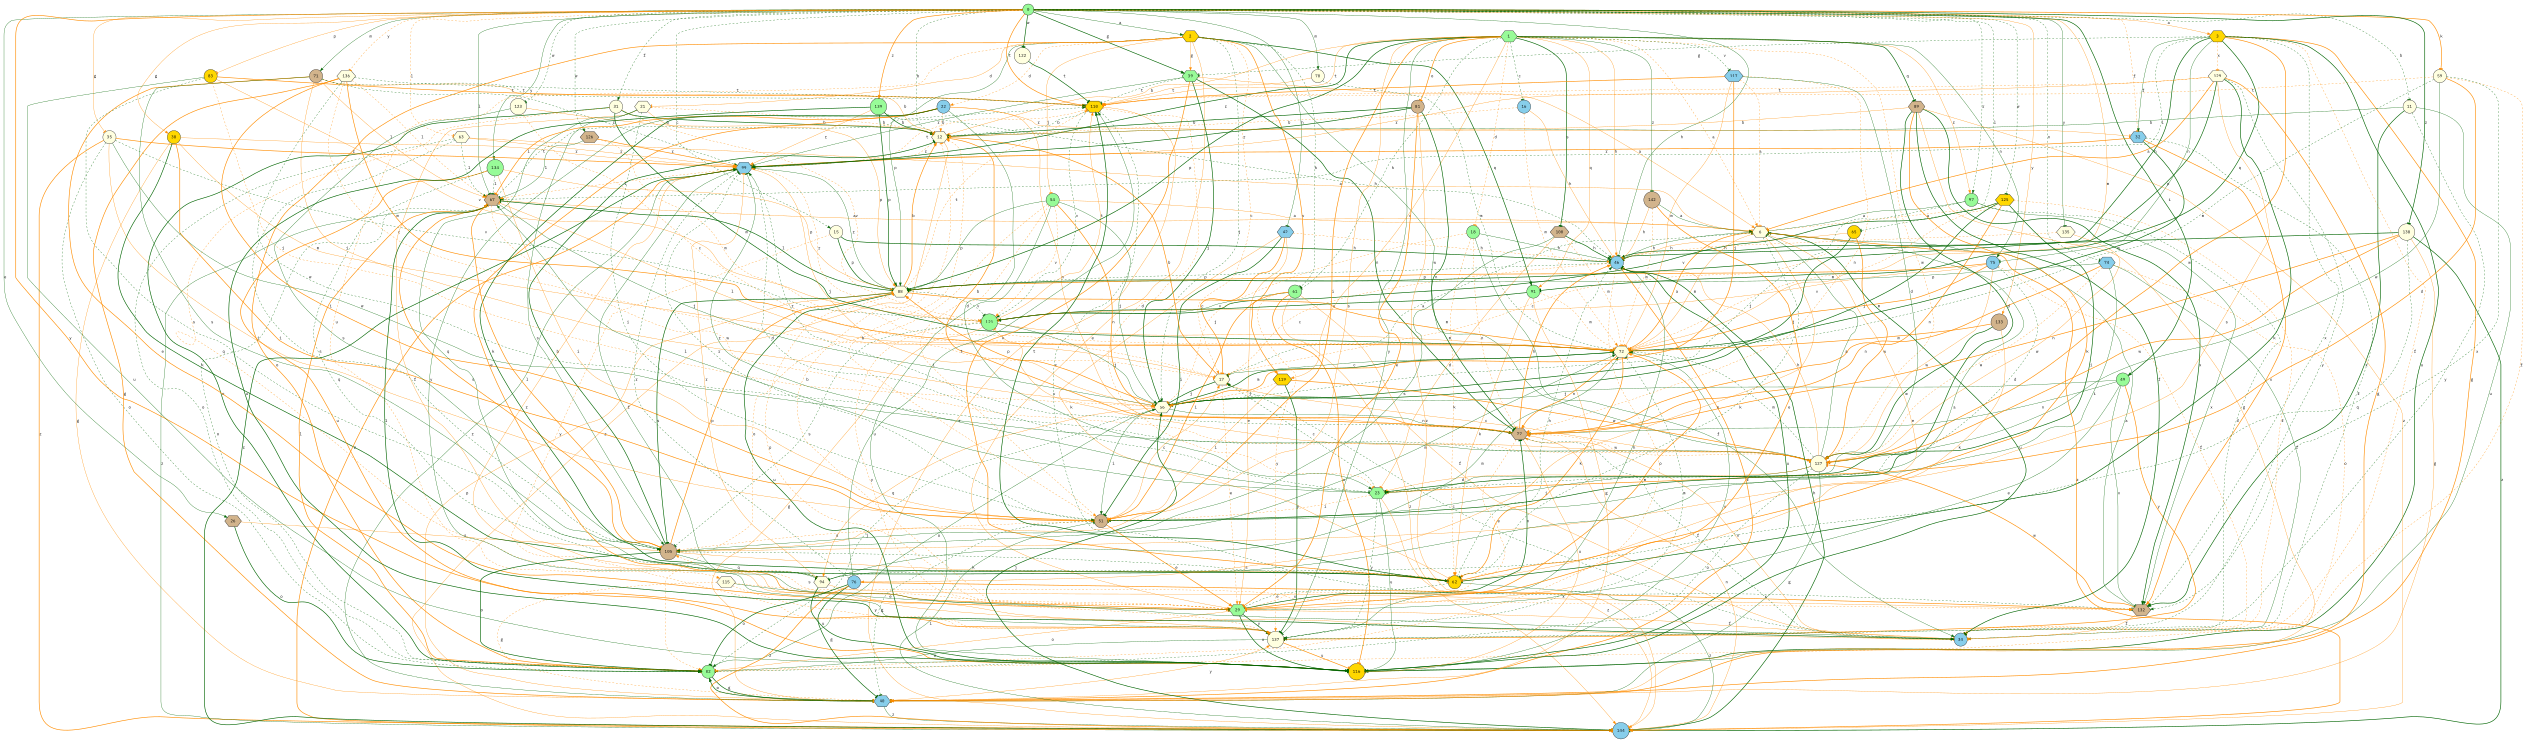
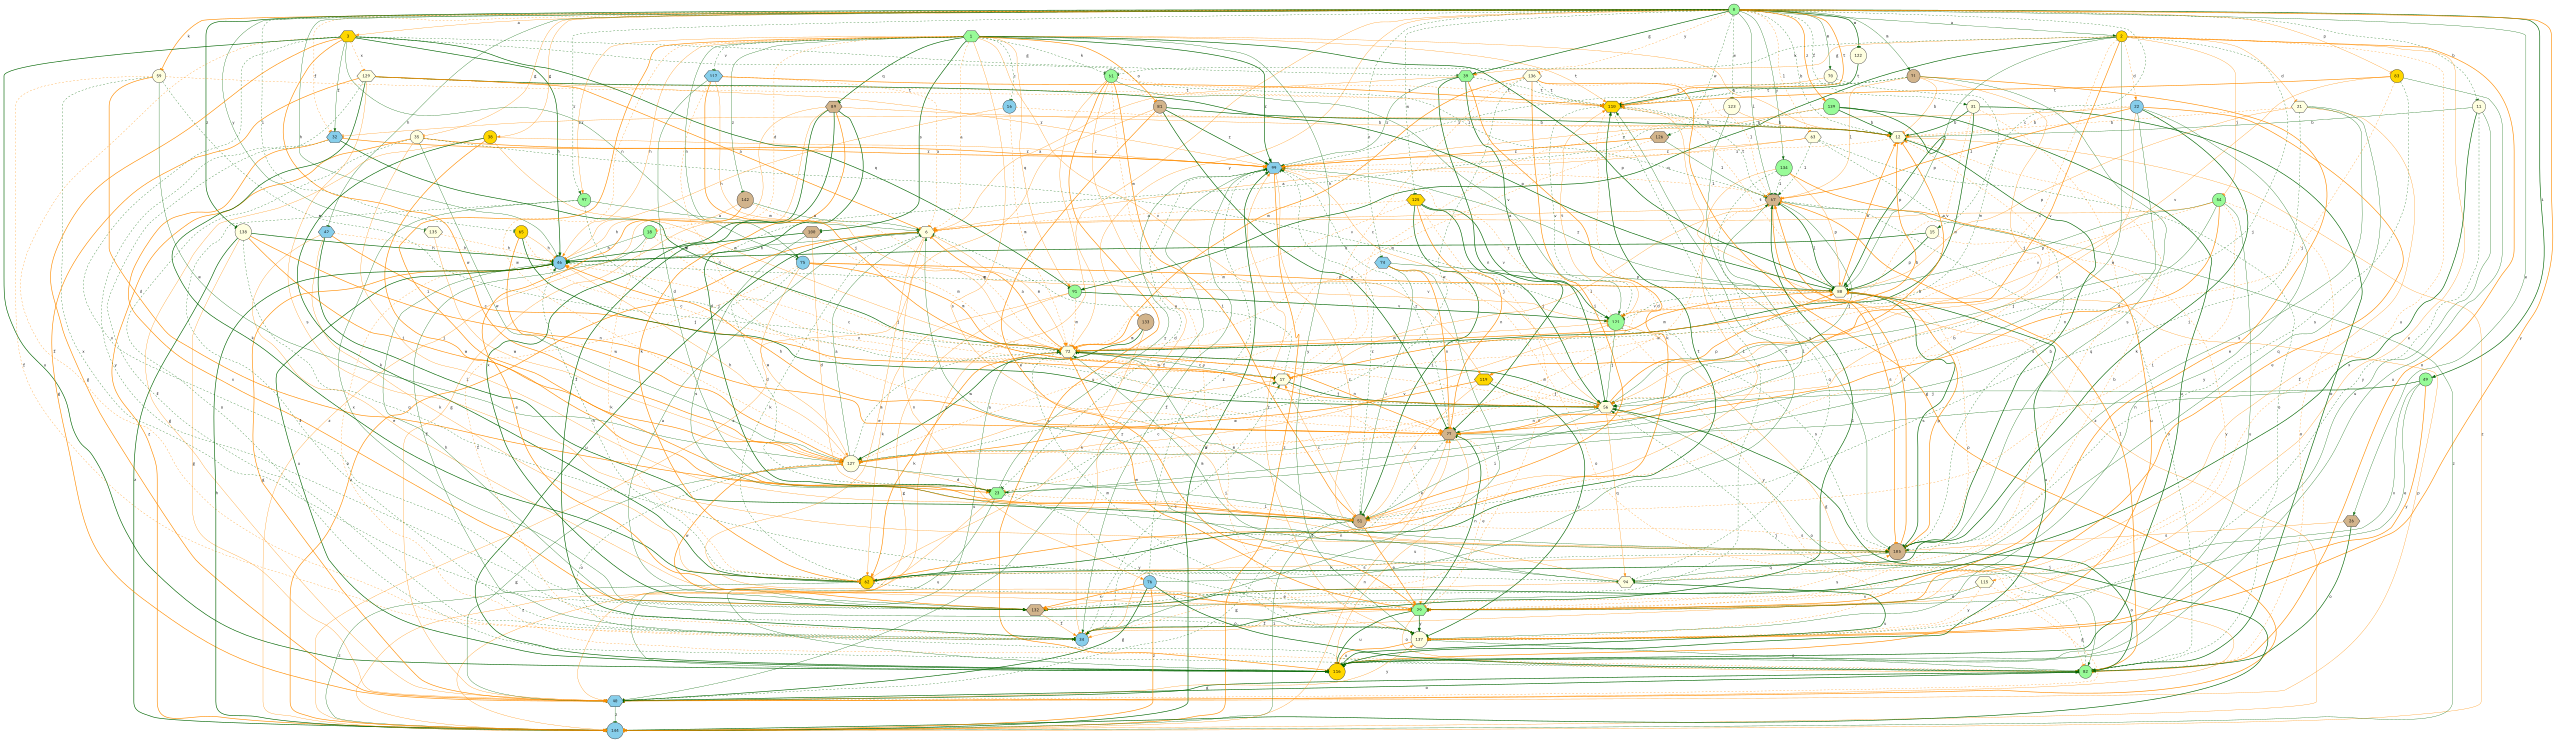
node "2": shape hexagon -> circle
edge "99" -> "110": now "61" -> "110"
edge "46" -> "40": label "f" -> "g"
